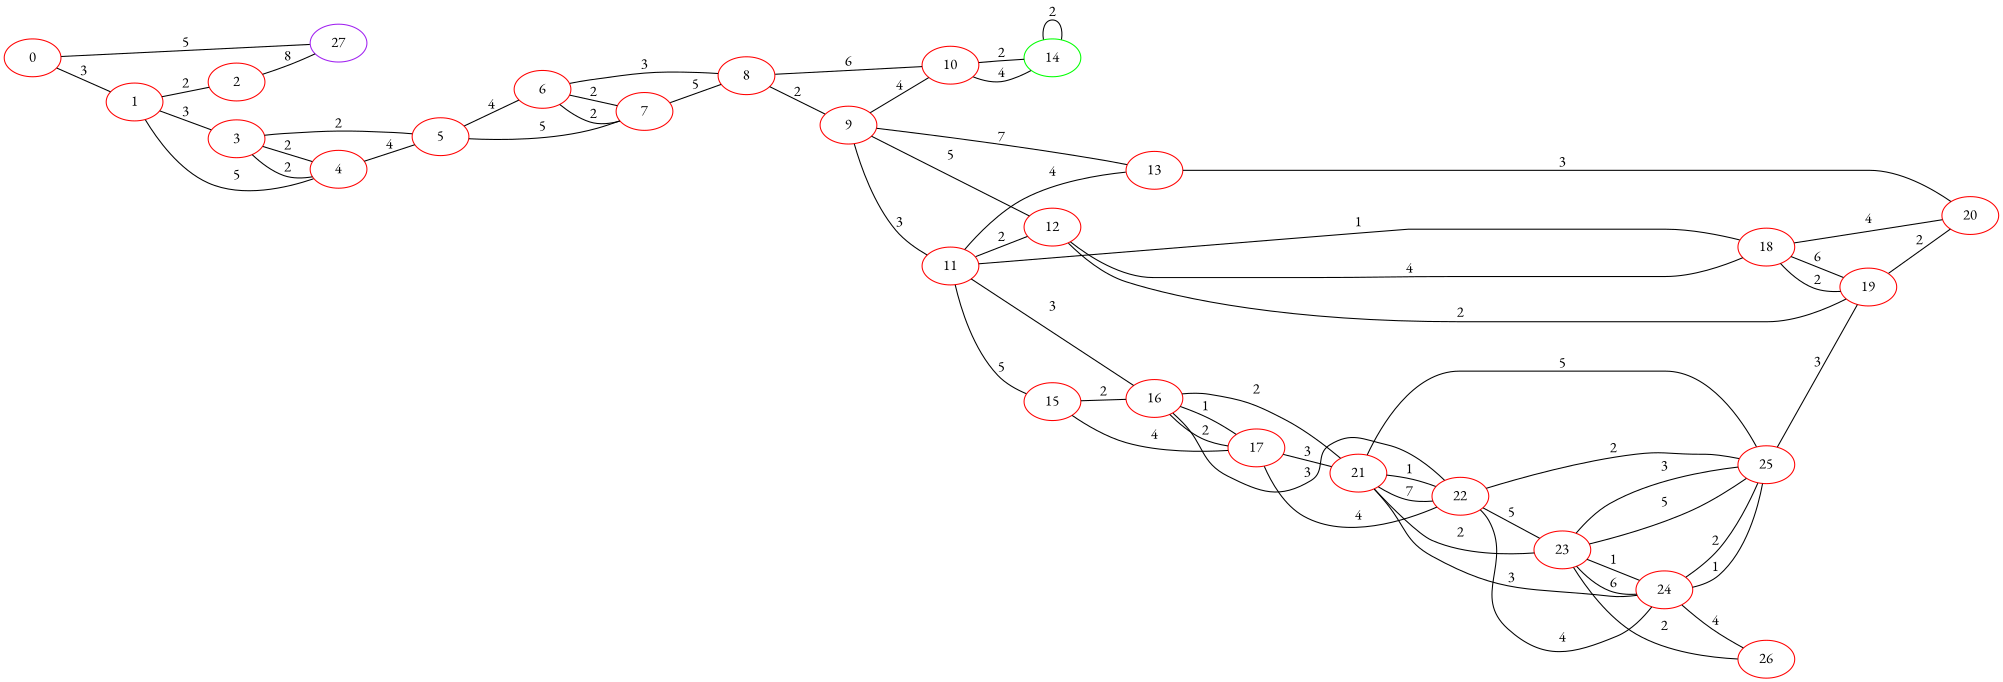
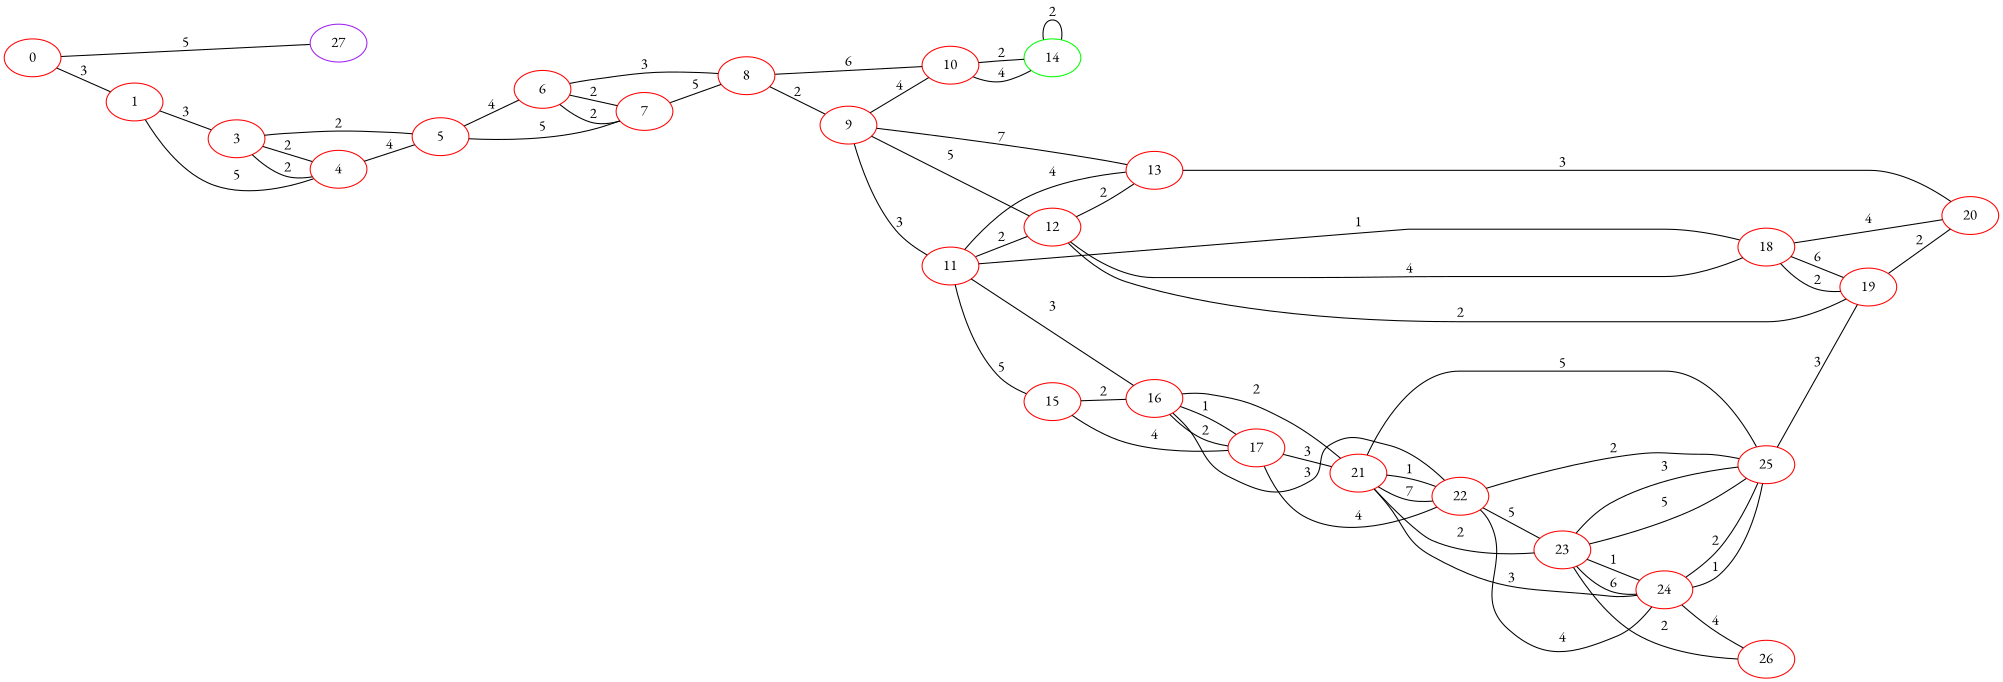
node "2": removed
edge "13" -- "12": added, label "2"
